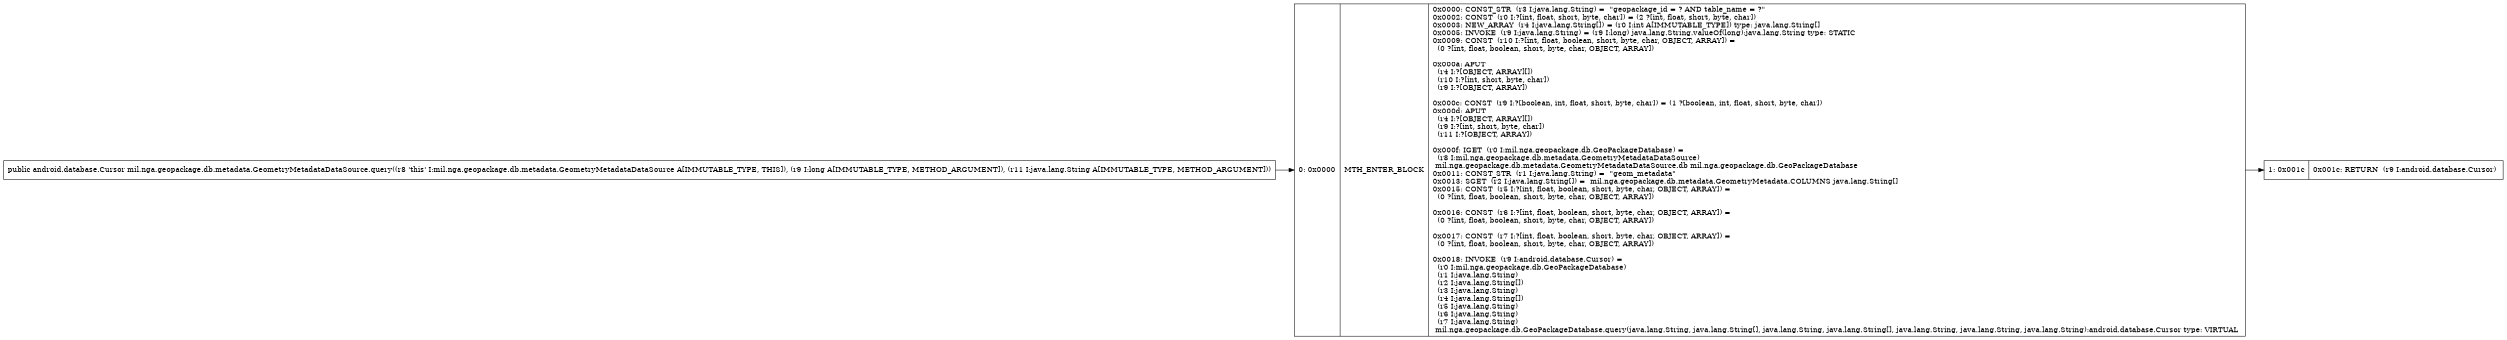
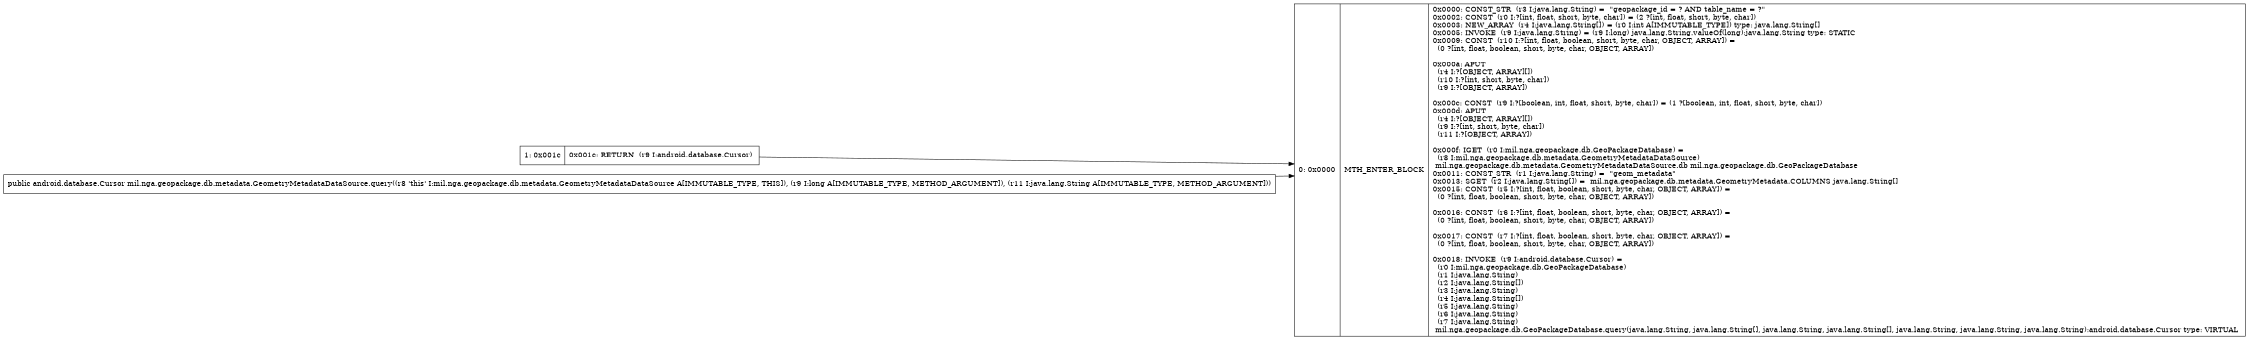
edge "0: 0x0000" -> "1: 0x001c": reversed
